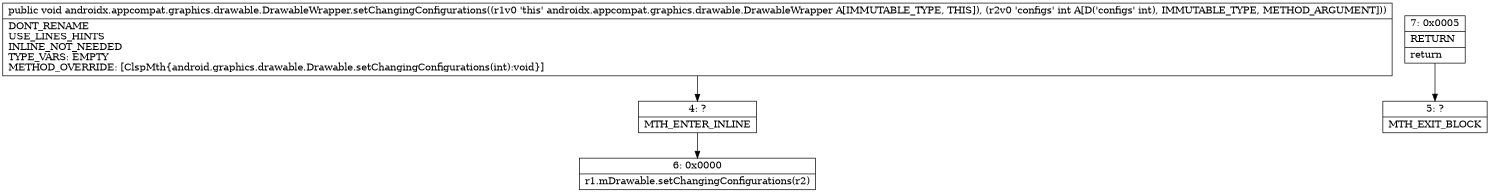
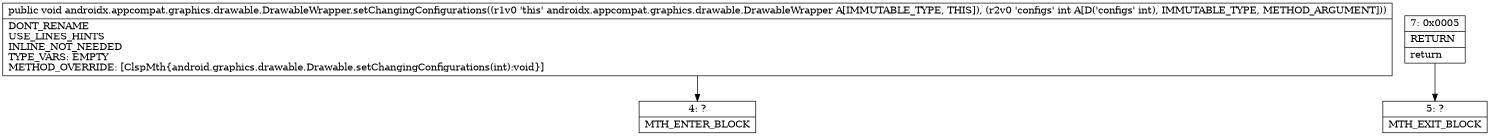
node "4: ?": text "MTH_ENTER_INLINE" -> "MTH_ENTER_BLOCK"
node "6: 0x0000": removed
